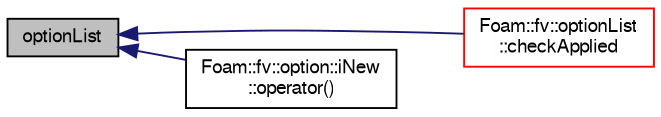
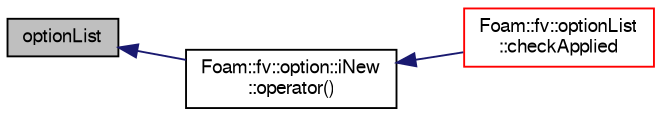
edge "Foam::fv::optionList ::checkApplied" -> "optionList": now "Foam::fv::optionList ::checkApplied" -> "Foam::fv::option::iNew ::operator()"
